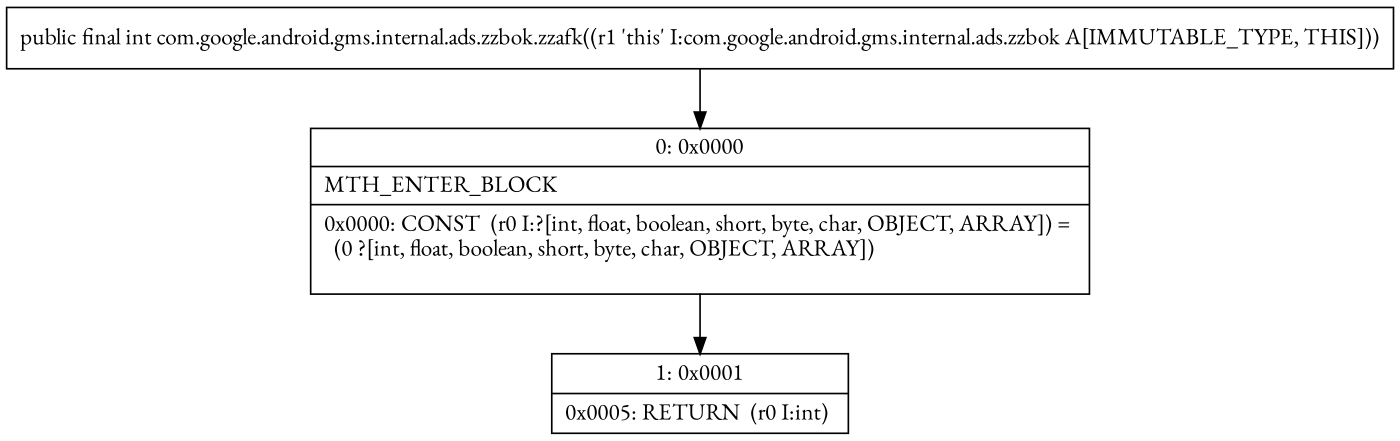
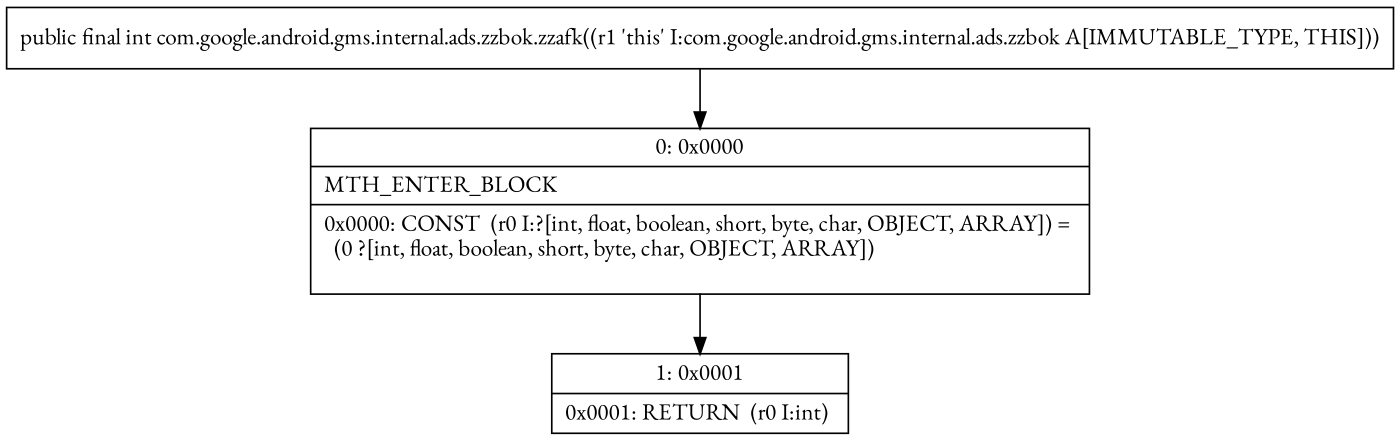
node "1: 0x0001": text "0x0005: RETURN  (r0 I:int)" -> "0x0001: RETURN  (r0 I:int)"
